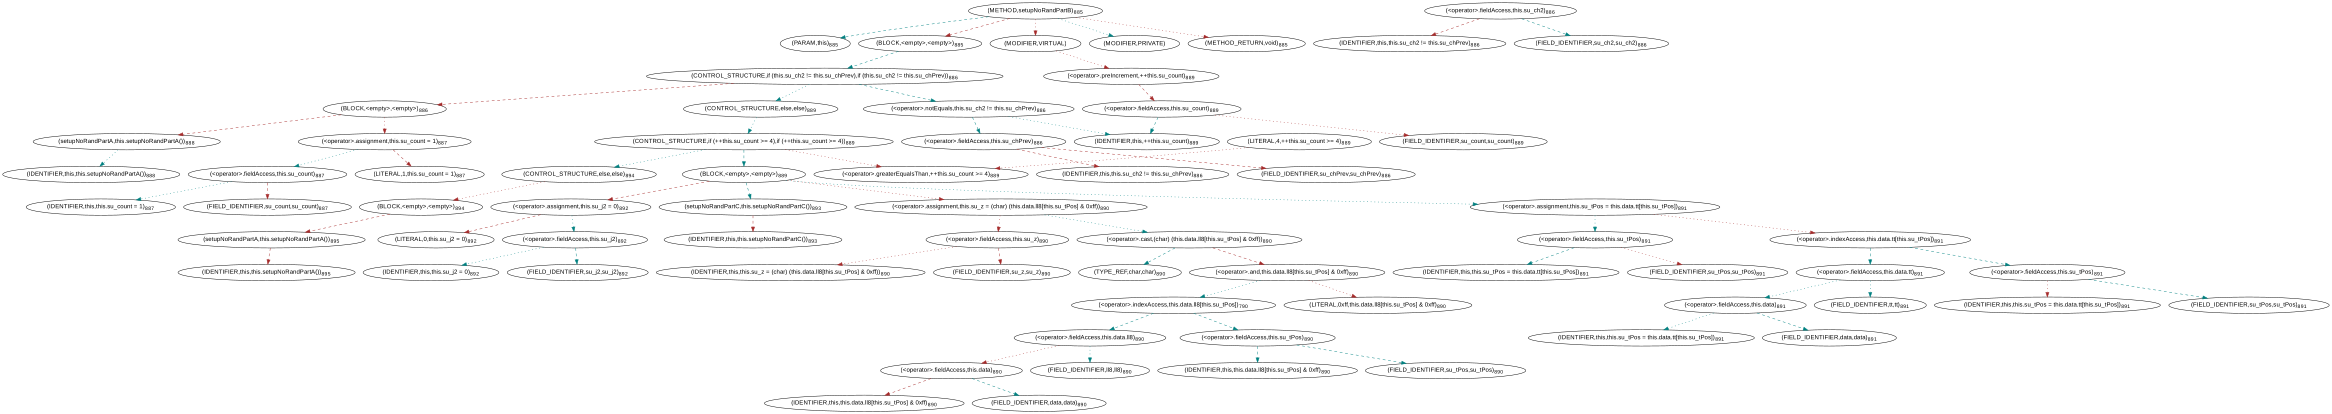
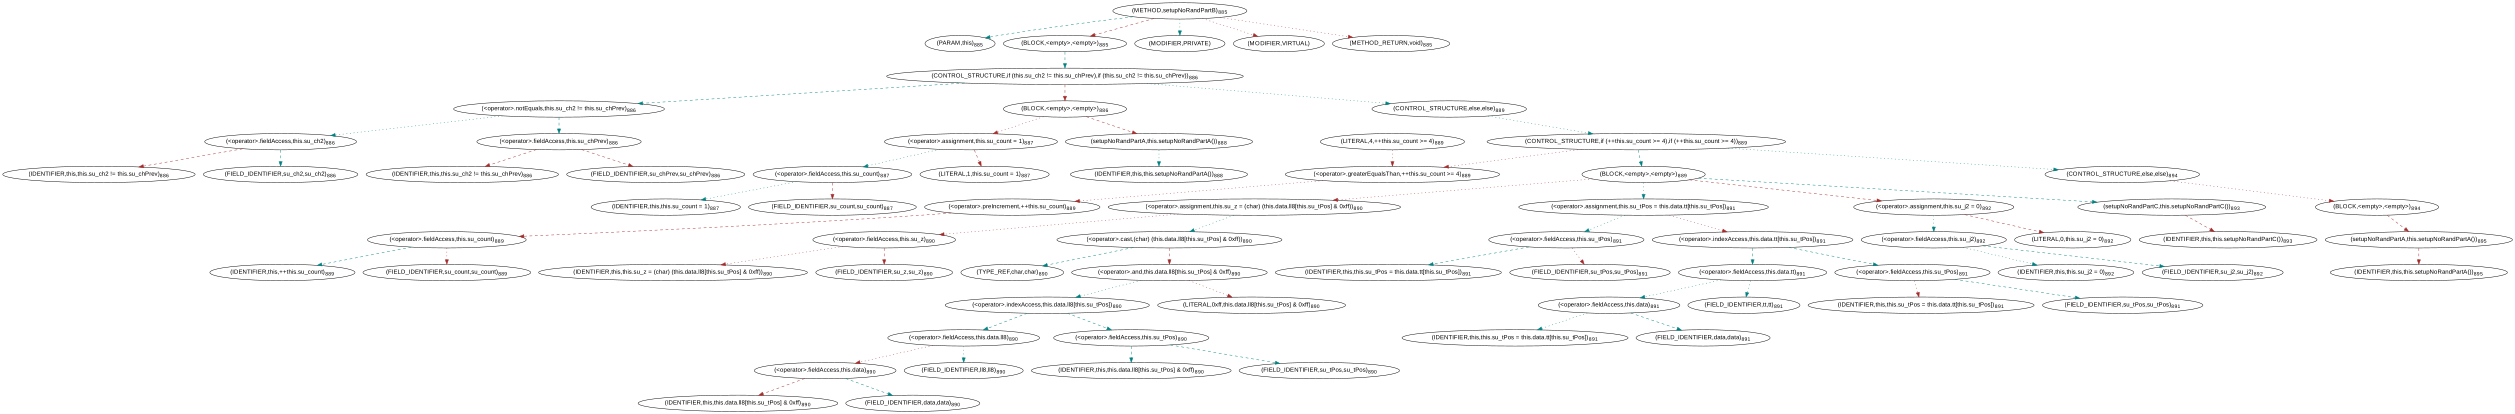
edge "(MODIFIER,VIRTUAL)" -> "(<operator>.preIncrement,++this.su_count)": now "(<operator>.greaterEqualsThan,++this.su_count >= 4)" -> "(<operator>.preIncrement,++this.su_count)"
edge "(<operator>.notEquals,this.su_ch2 != this.su_chPrev)" -> "(IDENTIFIER,this,++this.su_count)": now "(<operator>.notEquals,this.su_ch2 != this.su_chPrev)" -> "(<operator>.fieldAccess,this.su_ch2)"
node "(<operator>.indexAccess,this.data.ll8[this.su_tPos])": text "790" -> "890"
